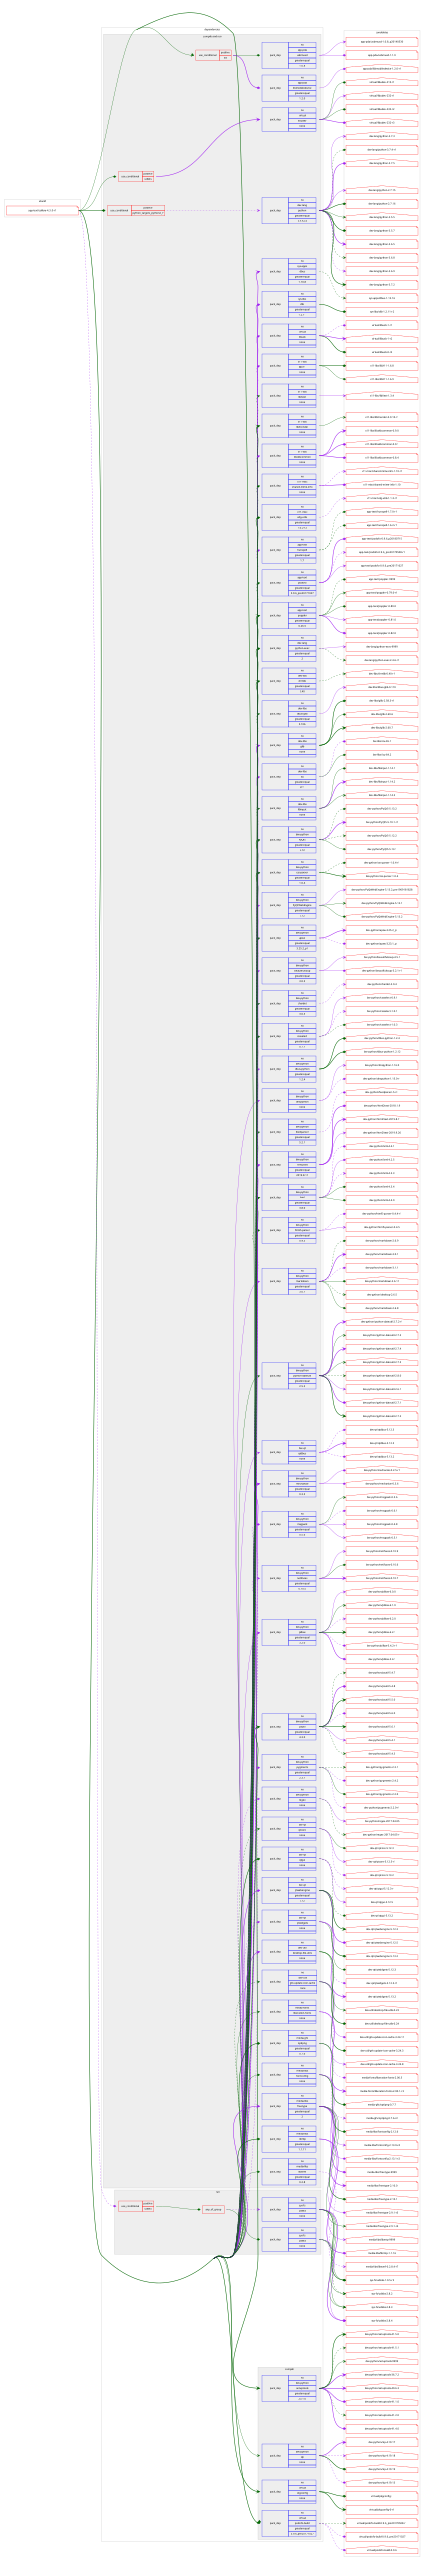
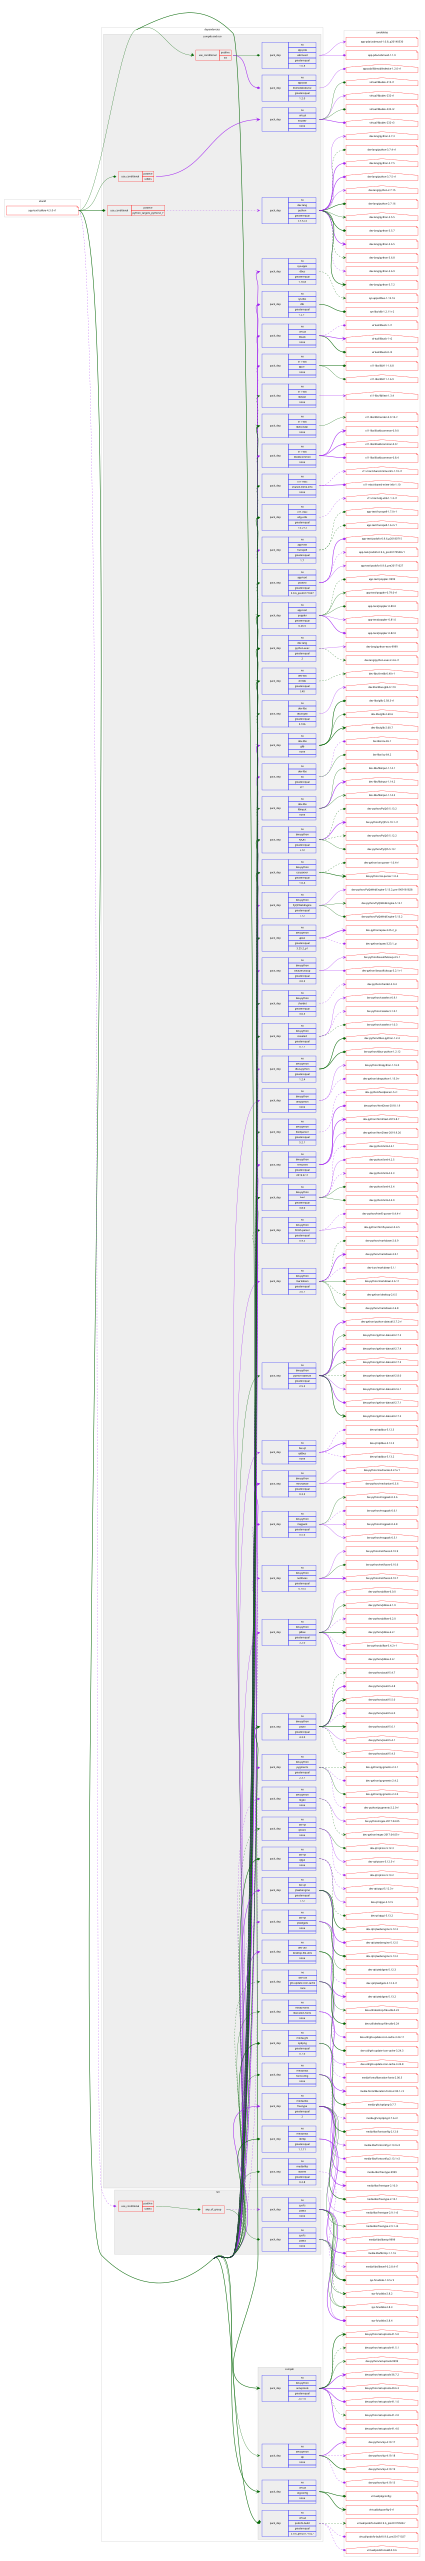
node "dev-lang/python-3.7.5-r1": added
node "dev-python/markdown-3.1.1": label "dev-python/markdown-3.1.1" -> "dev-icon/markdown-3.1.1"
